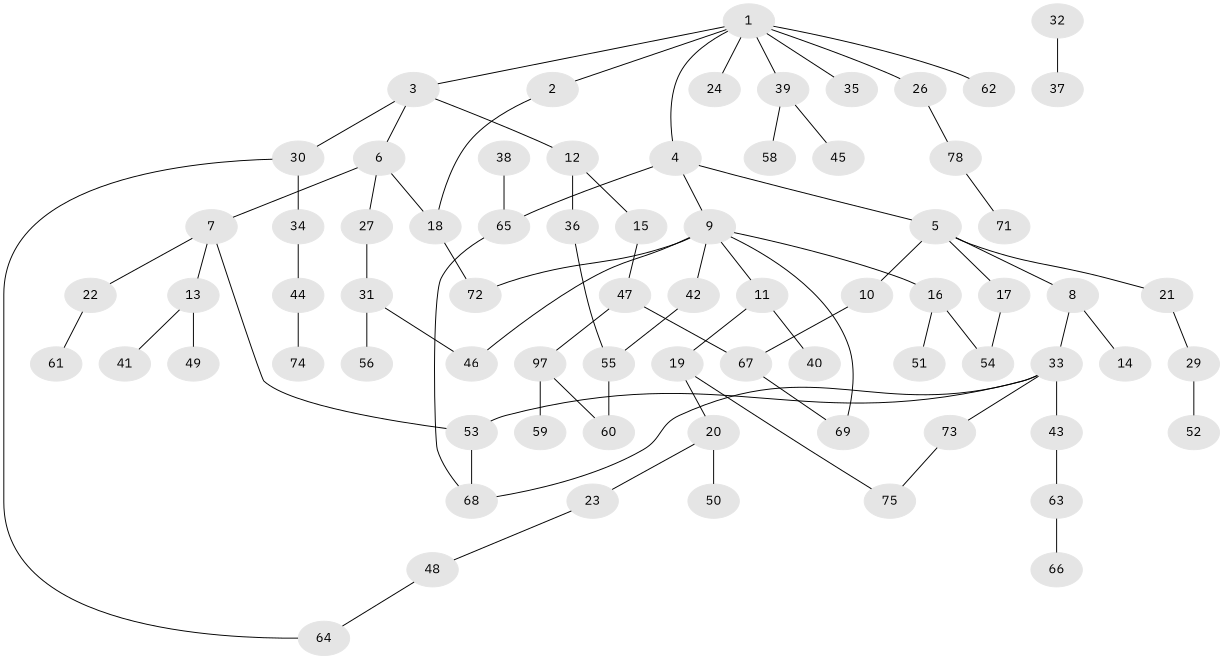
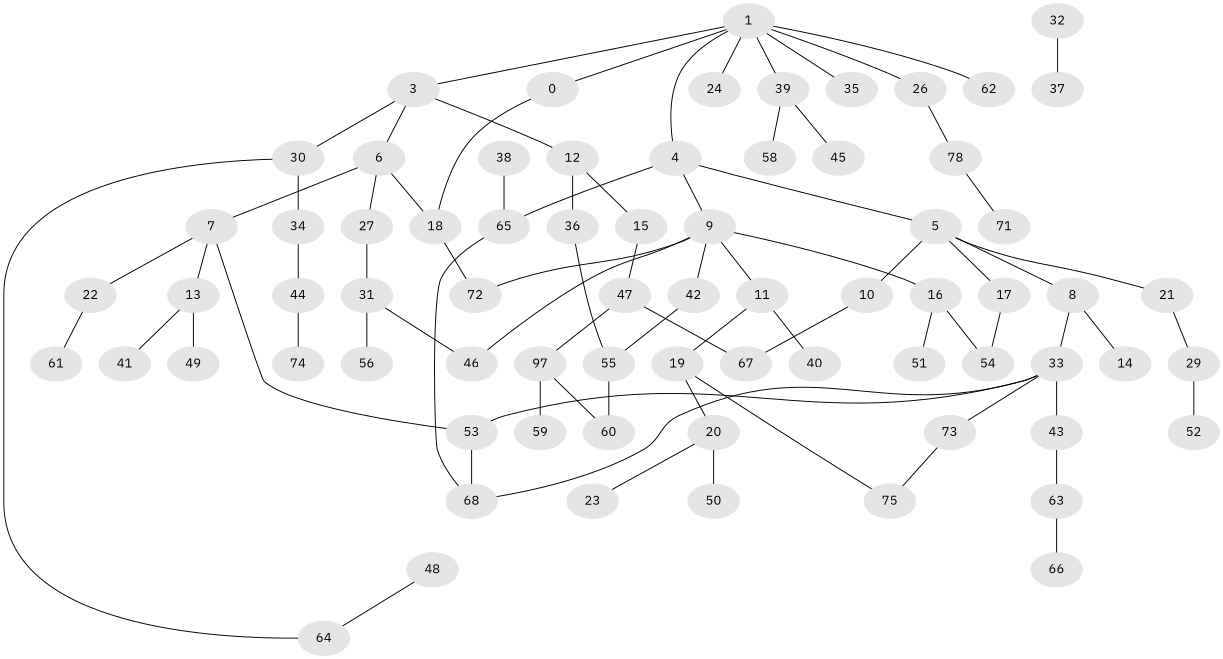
node "2": label "2" -> "0"
node "69": removed
edge "23" -- "48": removed
